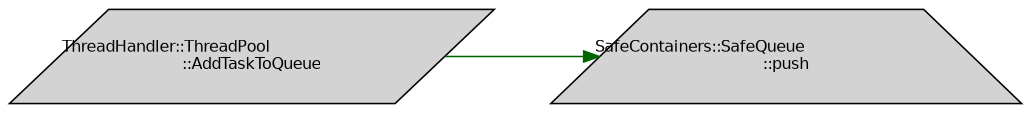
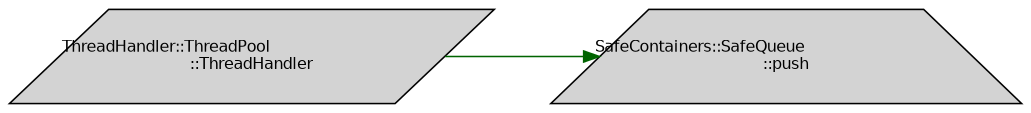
node "ThreadHandler::ThreadPool ::AddTaskToQueue": label "ThreadHandler::ThreadPool ::AddTaskToQueue" -> "ThreadHandler::ThreadPool ::ThreadHandler"
